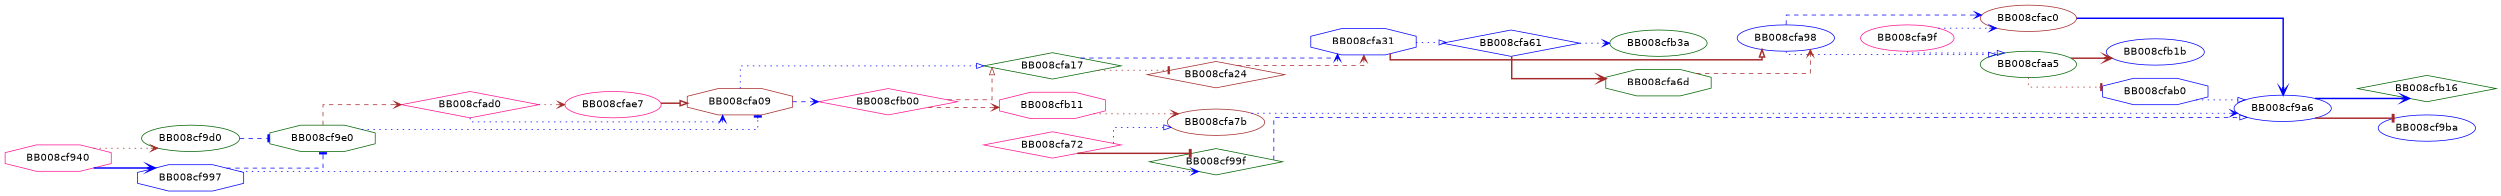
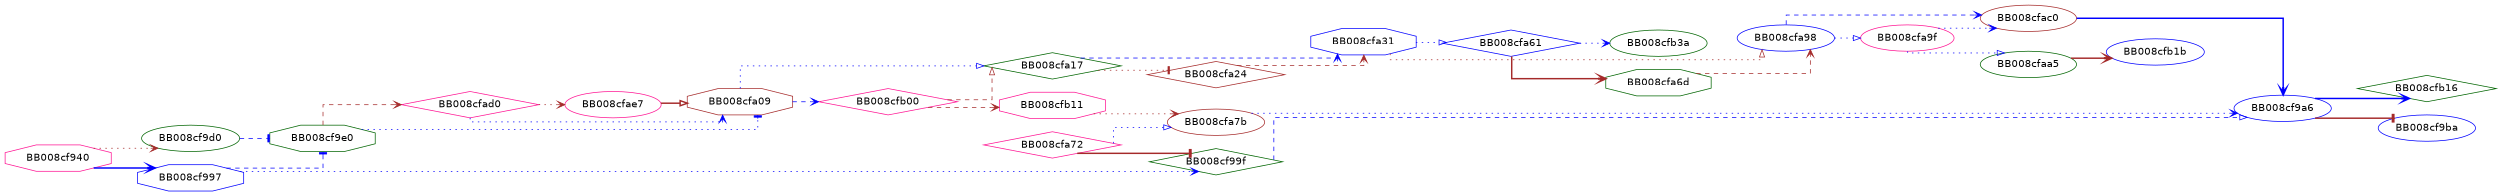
edge "BB008cfa98" -> "BB008cfaa5": now "BB008cfa98" -> "BB008cfa9f"
edge "BB008cfa31" -> "BB008cfa98": style bold -> dotted
node "BB008cfab0": removed
